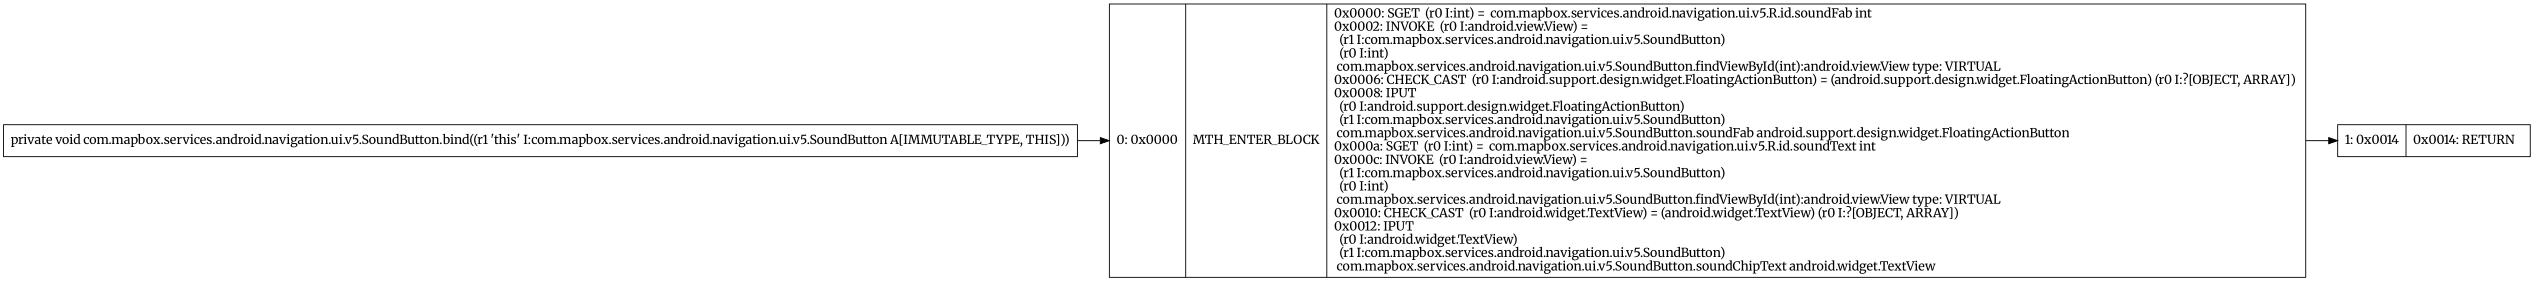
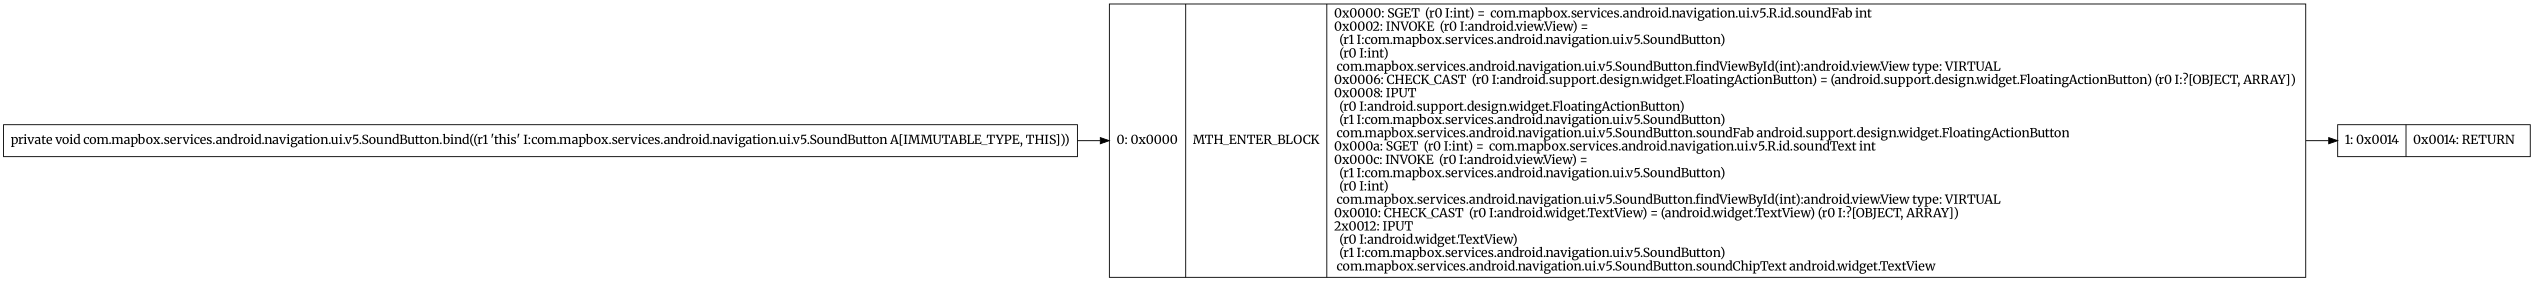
node "0: 0x0000": text "0x0012: IPUT" -> "2x0012: IPUT"
